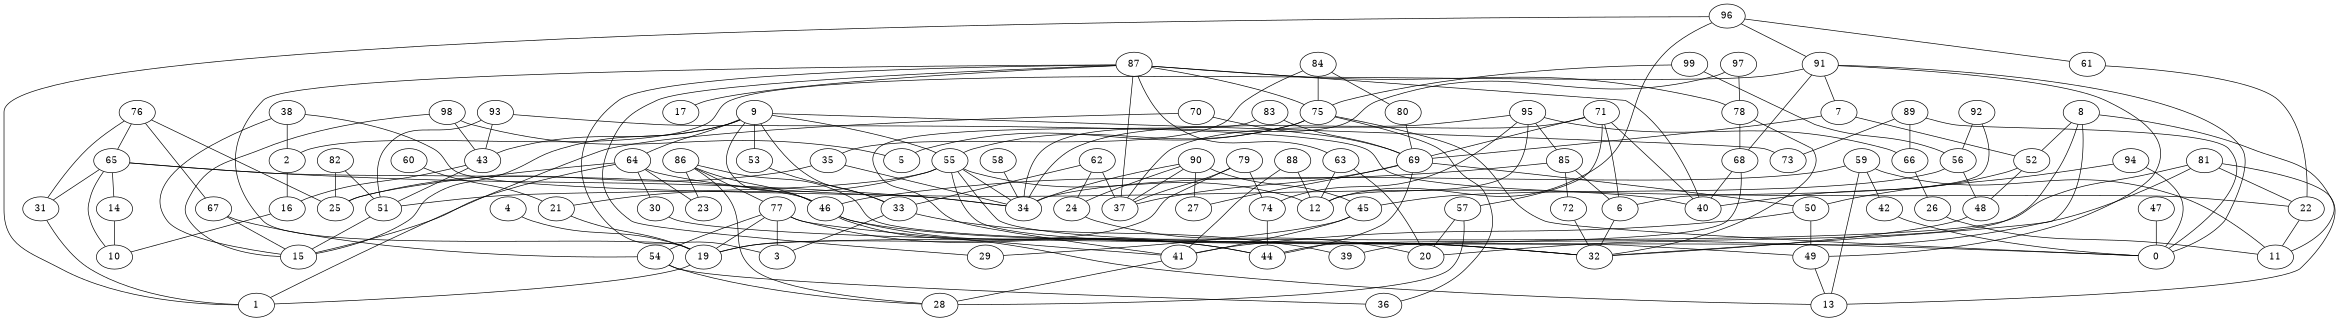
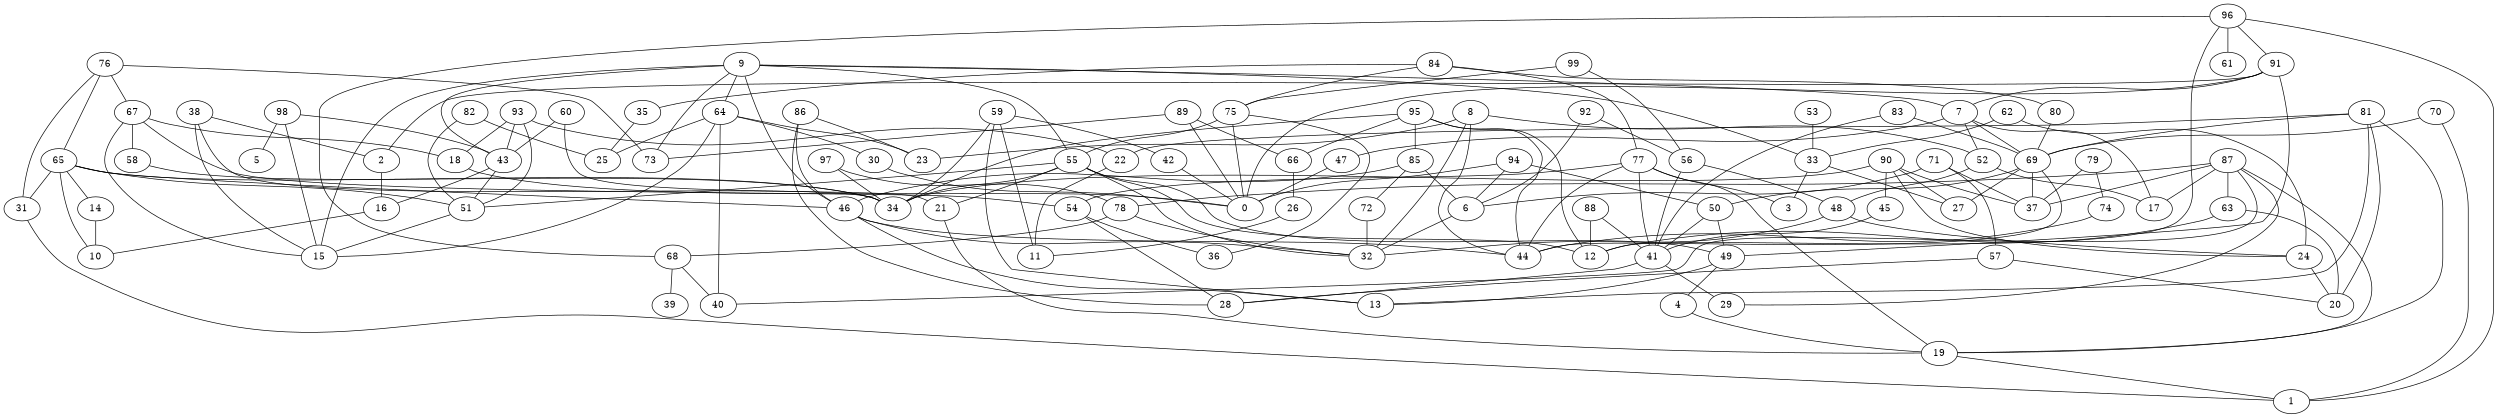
edge "87" -- "3": removed
edge "87" -- "75": removed
edge "61" -- "22": removed
edge "91" -- "68": now "96" -- "68"
edge "7" -- "17": added
edge "71" -- "69": now "81" -- "69"
edge "75" -- "5": removed
edge "60" -- "43": added
edge "67" -- "58": added
edge "9" -- "53": now "9" -- "7"
edge "7" -- "47": added
edge "8" -- "11": now "8" -- "23"
node "18": added
edge "71" -- "40": removed
edge "76" -- "25": now "76" -- "73"
edge "95" -- "74": now "95" -- "44"
edge "86" -- "77": now "84" -- "77"
edge "35" -- "34": removed
edge "62" -- "37": removed
edge "65" -- "51": added
edge "94" -- "6": added
edge "56" -- "45": now "56" -- "41"
edge "52" -- "40": now "52" -- "17"
edge "33" -- "39": now "33" -- "27"
edge "86" -- "32": removed
edge "79" -- "19": removed
edge "48" -- "24": added
edge "45" -- "29": now "41" -- "29"
edge "49" -- "4": added
